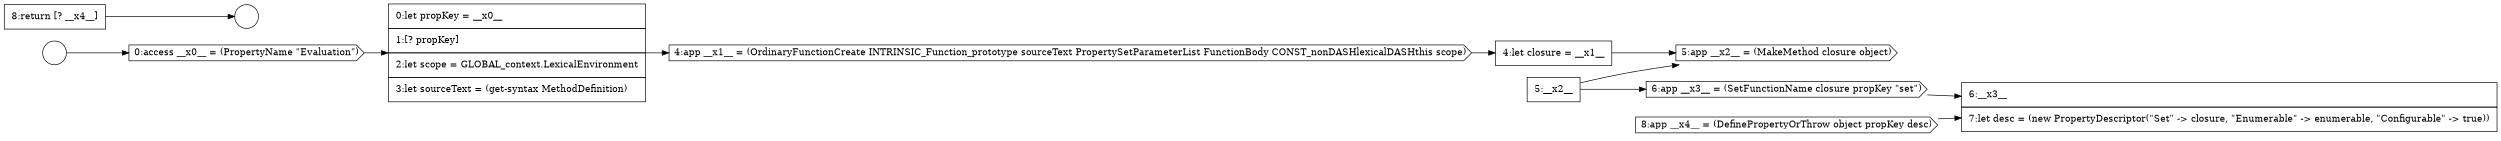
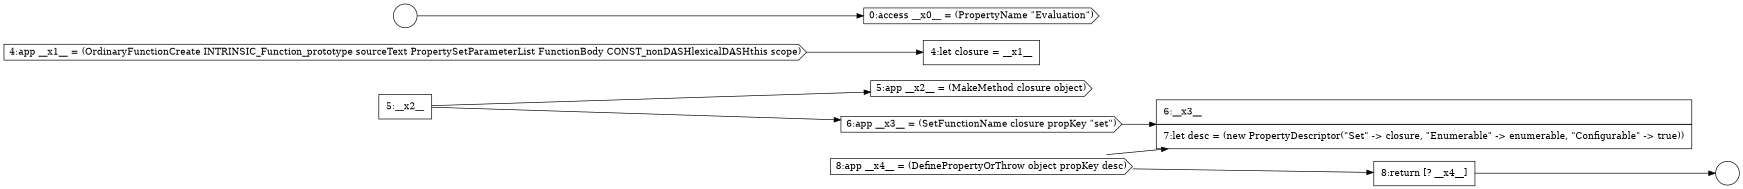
node "0:let propKey = __x0__": removed
edge "4:let closure = __x1__" -> "5:app __x2__ = (MakeMethod closure object)": removed
edge "8:app __x4__ = (DefinePropertyOrThrow object propKey desc)" -> "8:return [? __x4__]": added
